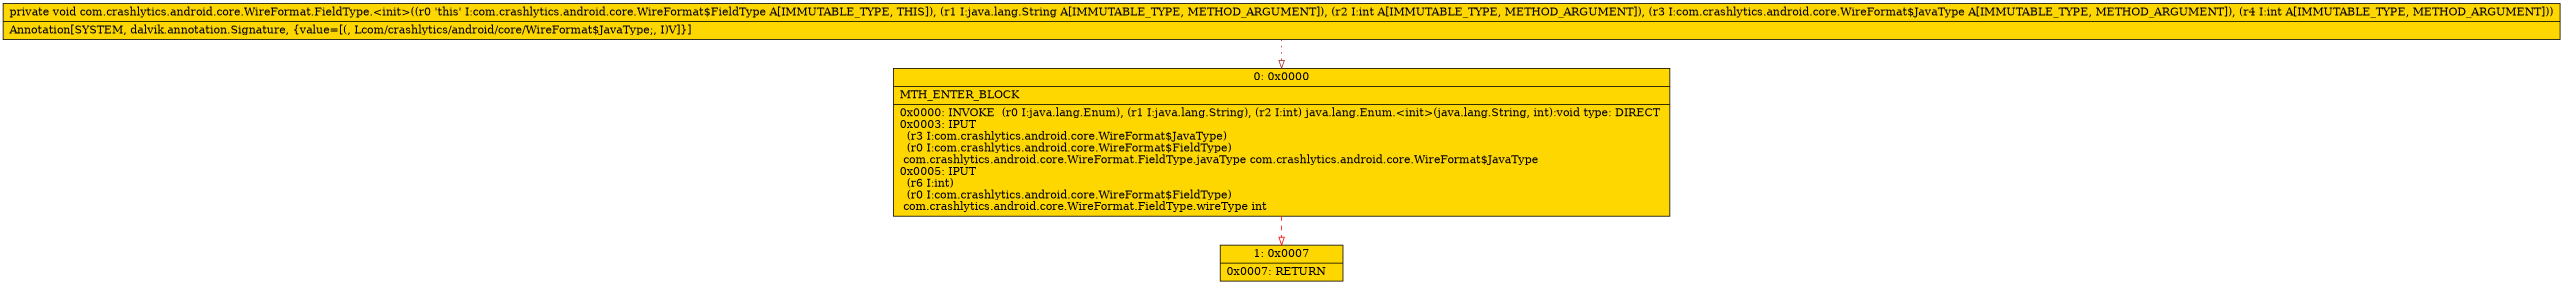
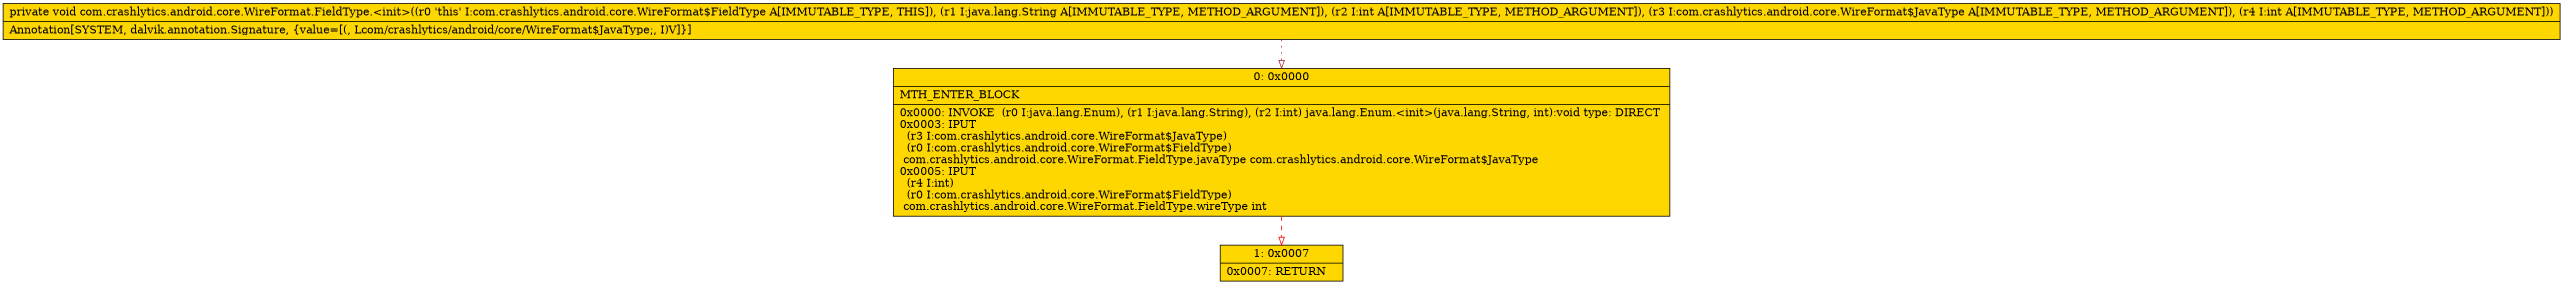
node "0: 0x0000": text "(r6 I:int)" -> "(r4 I:int)"
